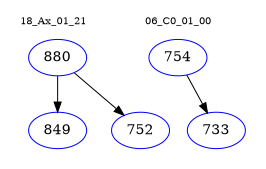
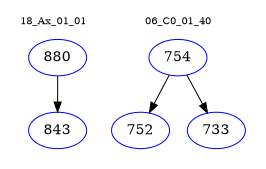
cluster "18_Ax_01_21": label "18_Ax_01_21" -> "18_Ax_01_01"
cluster "06_C0_01_00": label "06_C0_01_00" -> "06_C0_01_40"
edge "880" -> "752": now "754" -> "752"
node "849": label "849" -> "843"
